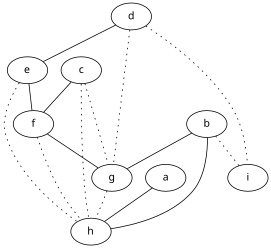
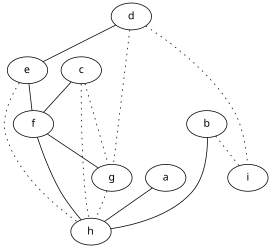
edge "b" -- "g": removed
edge "f" -- "h": style dotted -> solid
